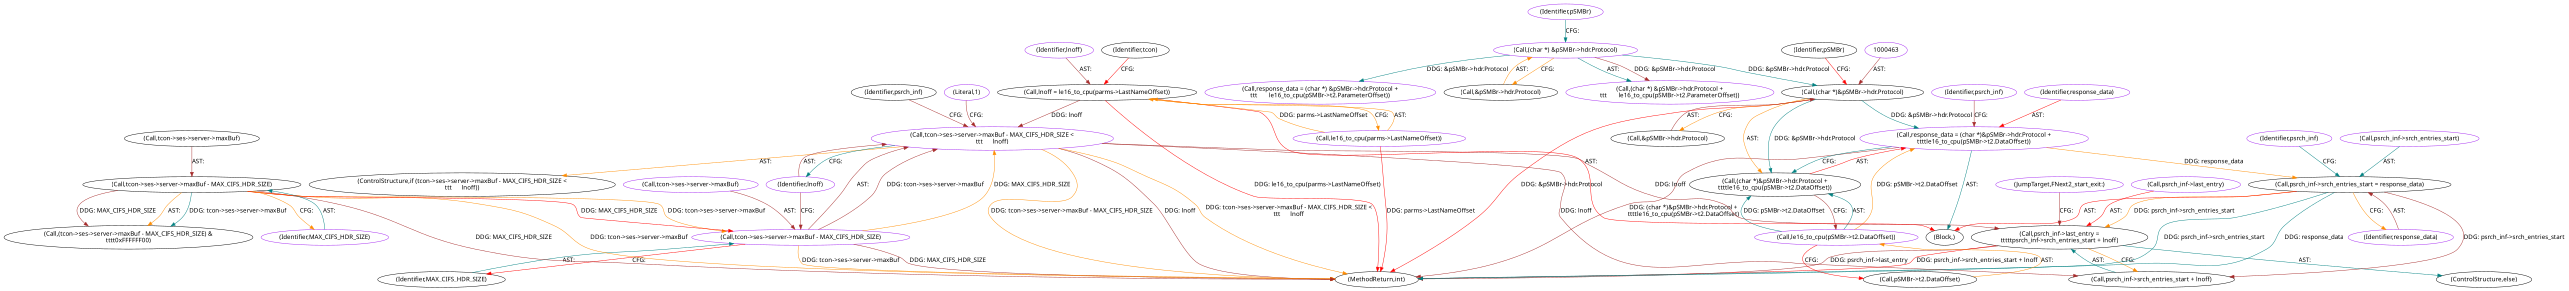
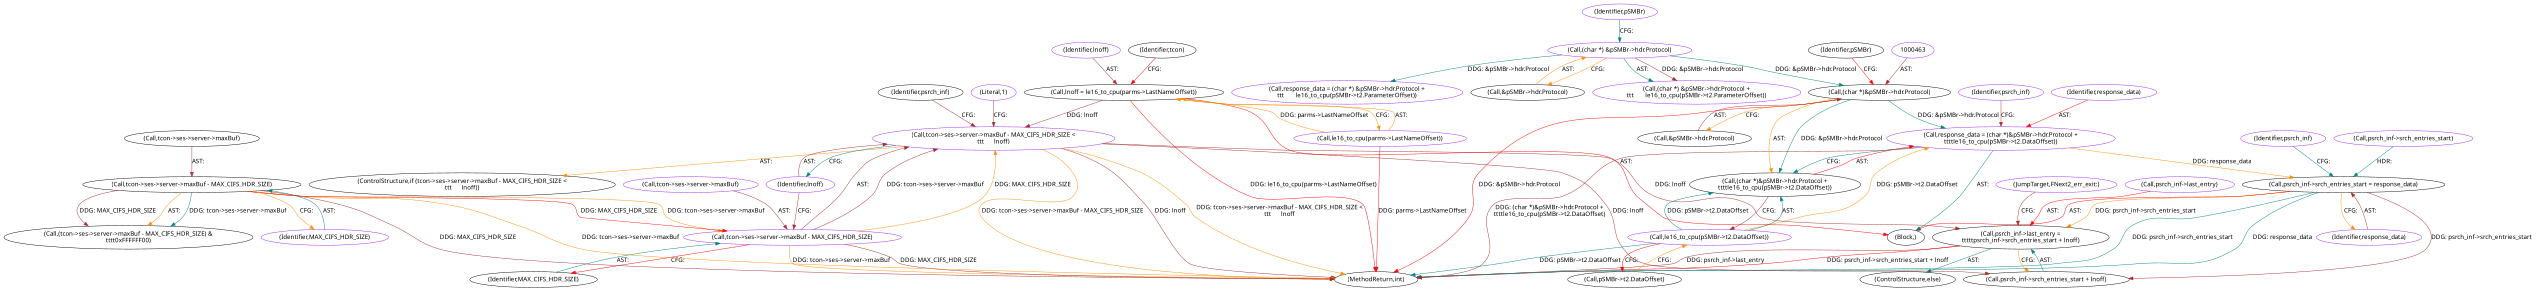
edge "(Call,psrch_inf->srch_entries_start)" -> "(Call,psrch_inf->srch_entries_start = response_data)": label "AST: " -> "HDR: "
node "(JumpTarget,FNext2_start_exit:)": label "(JumpTarget,FNext2_start_exit:)" -> "(JumpTarget,FNext2_err_exit:)"
edge "(Call,le16_to_cpu(pSMBr->t2.DataOffset))" -> "(MethodReturn,int)": added, label "DDG: pSMBr->t2.DataOffset"
edge "(Call,pSMBr->t2.DataOffset)" -> "(Call,le16_to_cpu(pSMBr->t2.DataOffset))": label "AST: " -> "CFG: "
